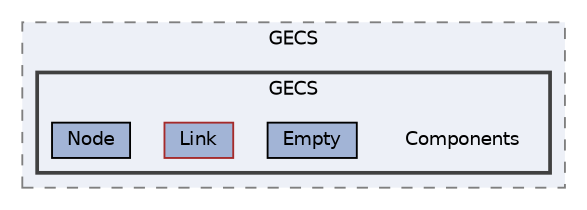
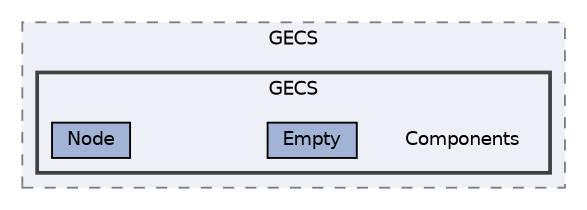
node "Link": removed
